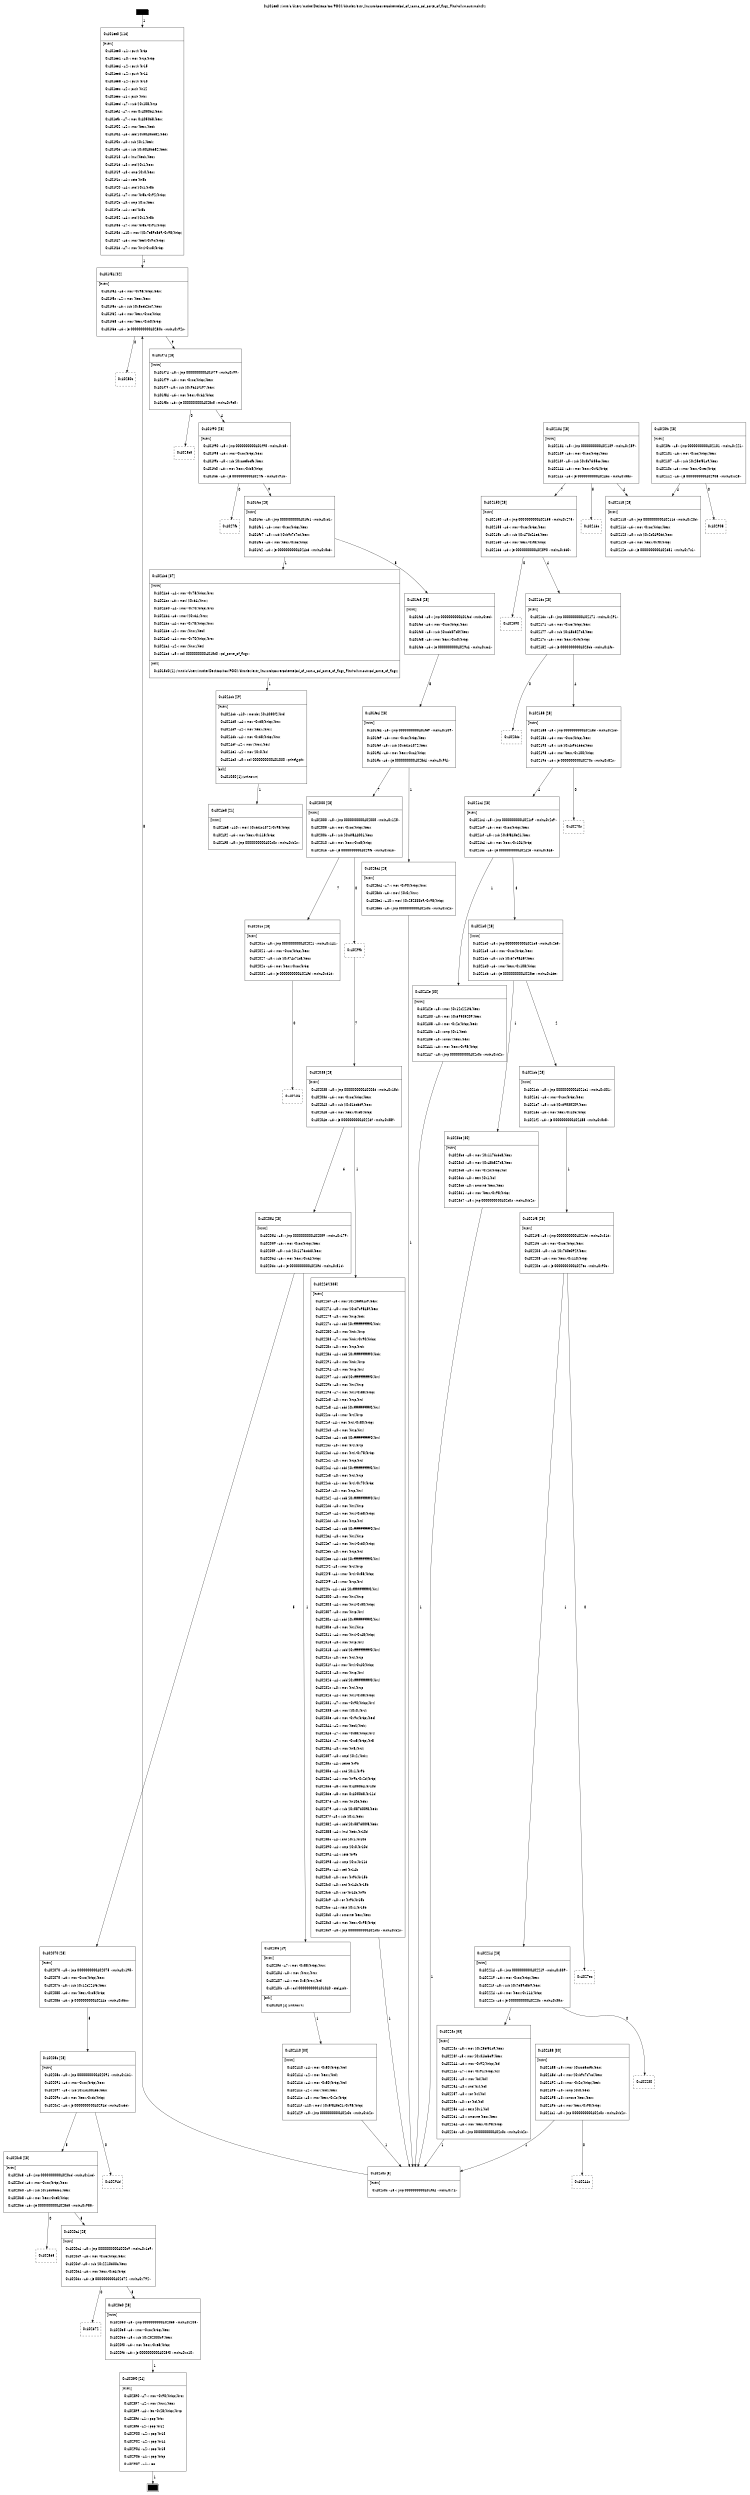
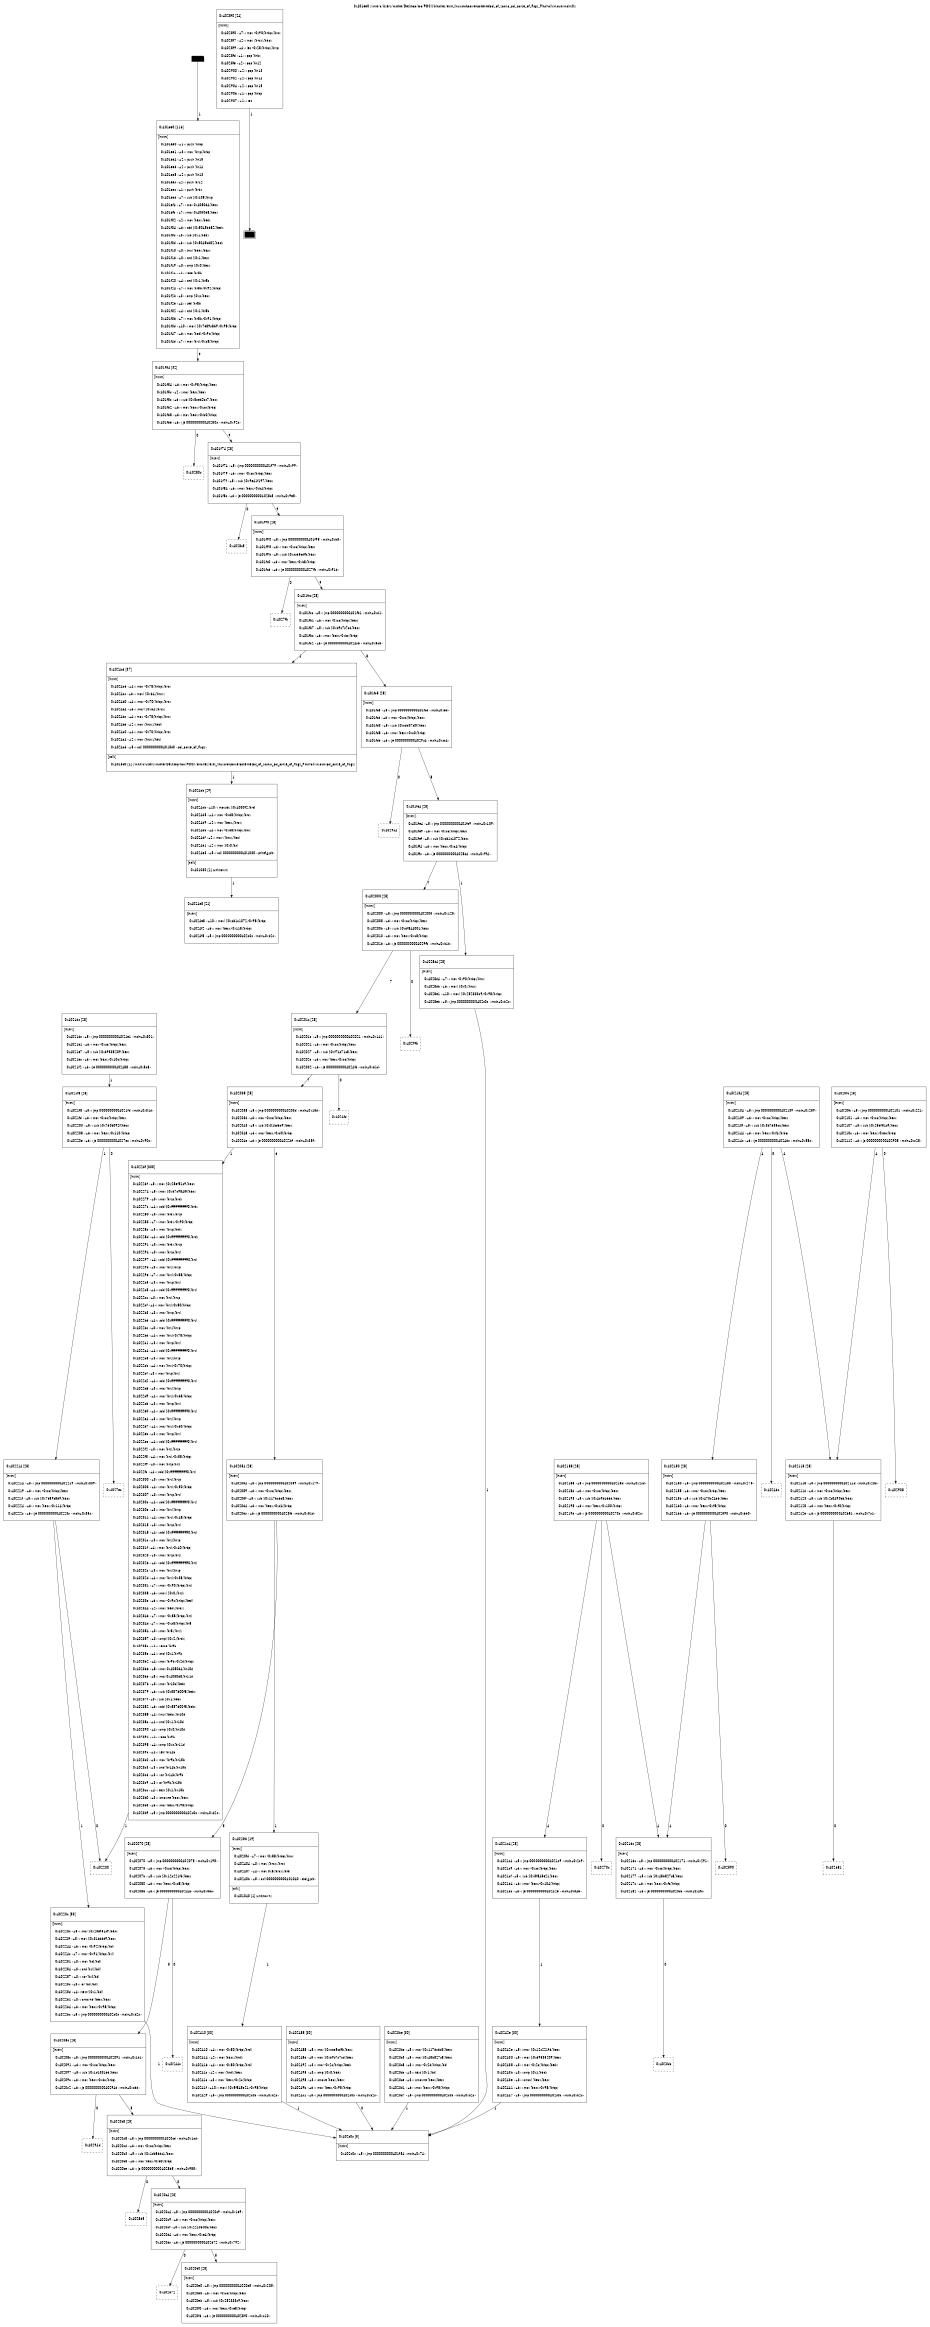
edge "0x401ee0 [116]" -> "0x401f54 [32]": label " 1" -> " 9"
edge "0x401f74 [28]" -> "0x401f90 [28]": label " 4" -> " 9"
edge "0x402134 [28]" -> "0x402150 [28]": label " 7" -> " 4"
edge "0x40216c [28]" -> "0x402188 [28]": reversed
node "0x4029a4": added
node "0x4021c0 [28]": removed
edge "0x4029fb" -> "0x402038 [28]": now "0x40201c [28]" -> "0x402038 [28]"
edge "0x402a0a [5]" -> "0x401f54 [32]": removed, label "8"
node "0x402681": added
edge "0x40226f [335]" -> "0x402a0a [5]": now "0x40226f [335]" -> "0x402230"
edge "0x402488 [30]" -> "0x402a0a [5]": label " 1" -> " 0"
edge "0x402488 [30]" -> "0x40244c": now "0x402070 [28]" -> "0x40244c"
edge "0x4020e0 [28]" -> "0x4028f0 [24]": removed, label "1"
